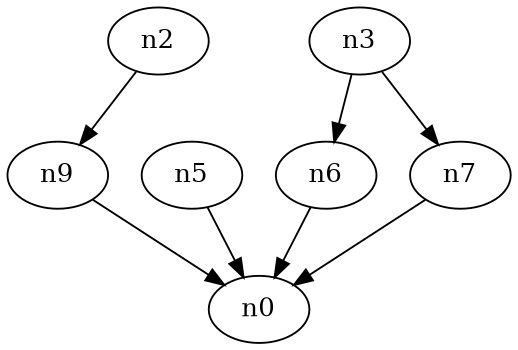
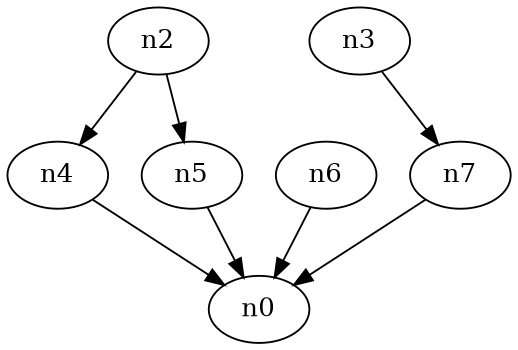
edge "n2" -> "n5": added
edge "n3" -> "n6": removed
node "n9": label "n9" -> "n4"
